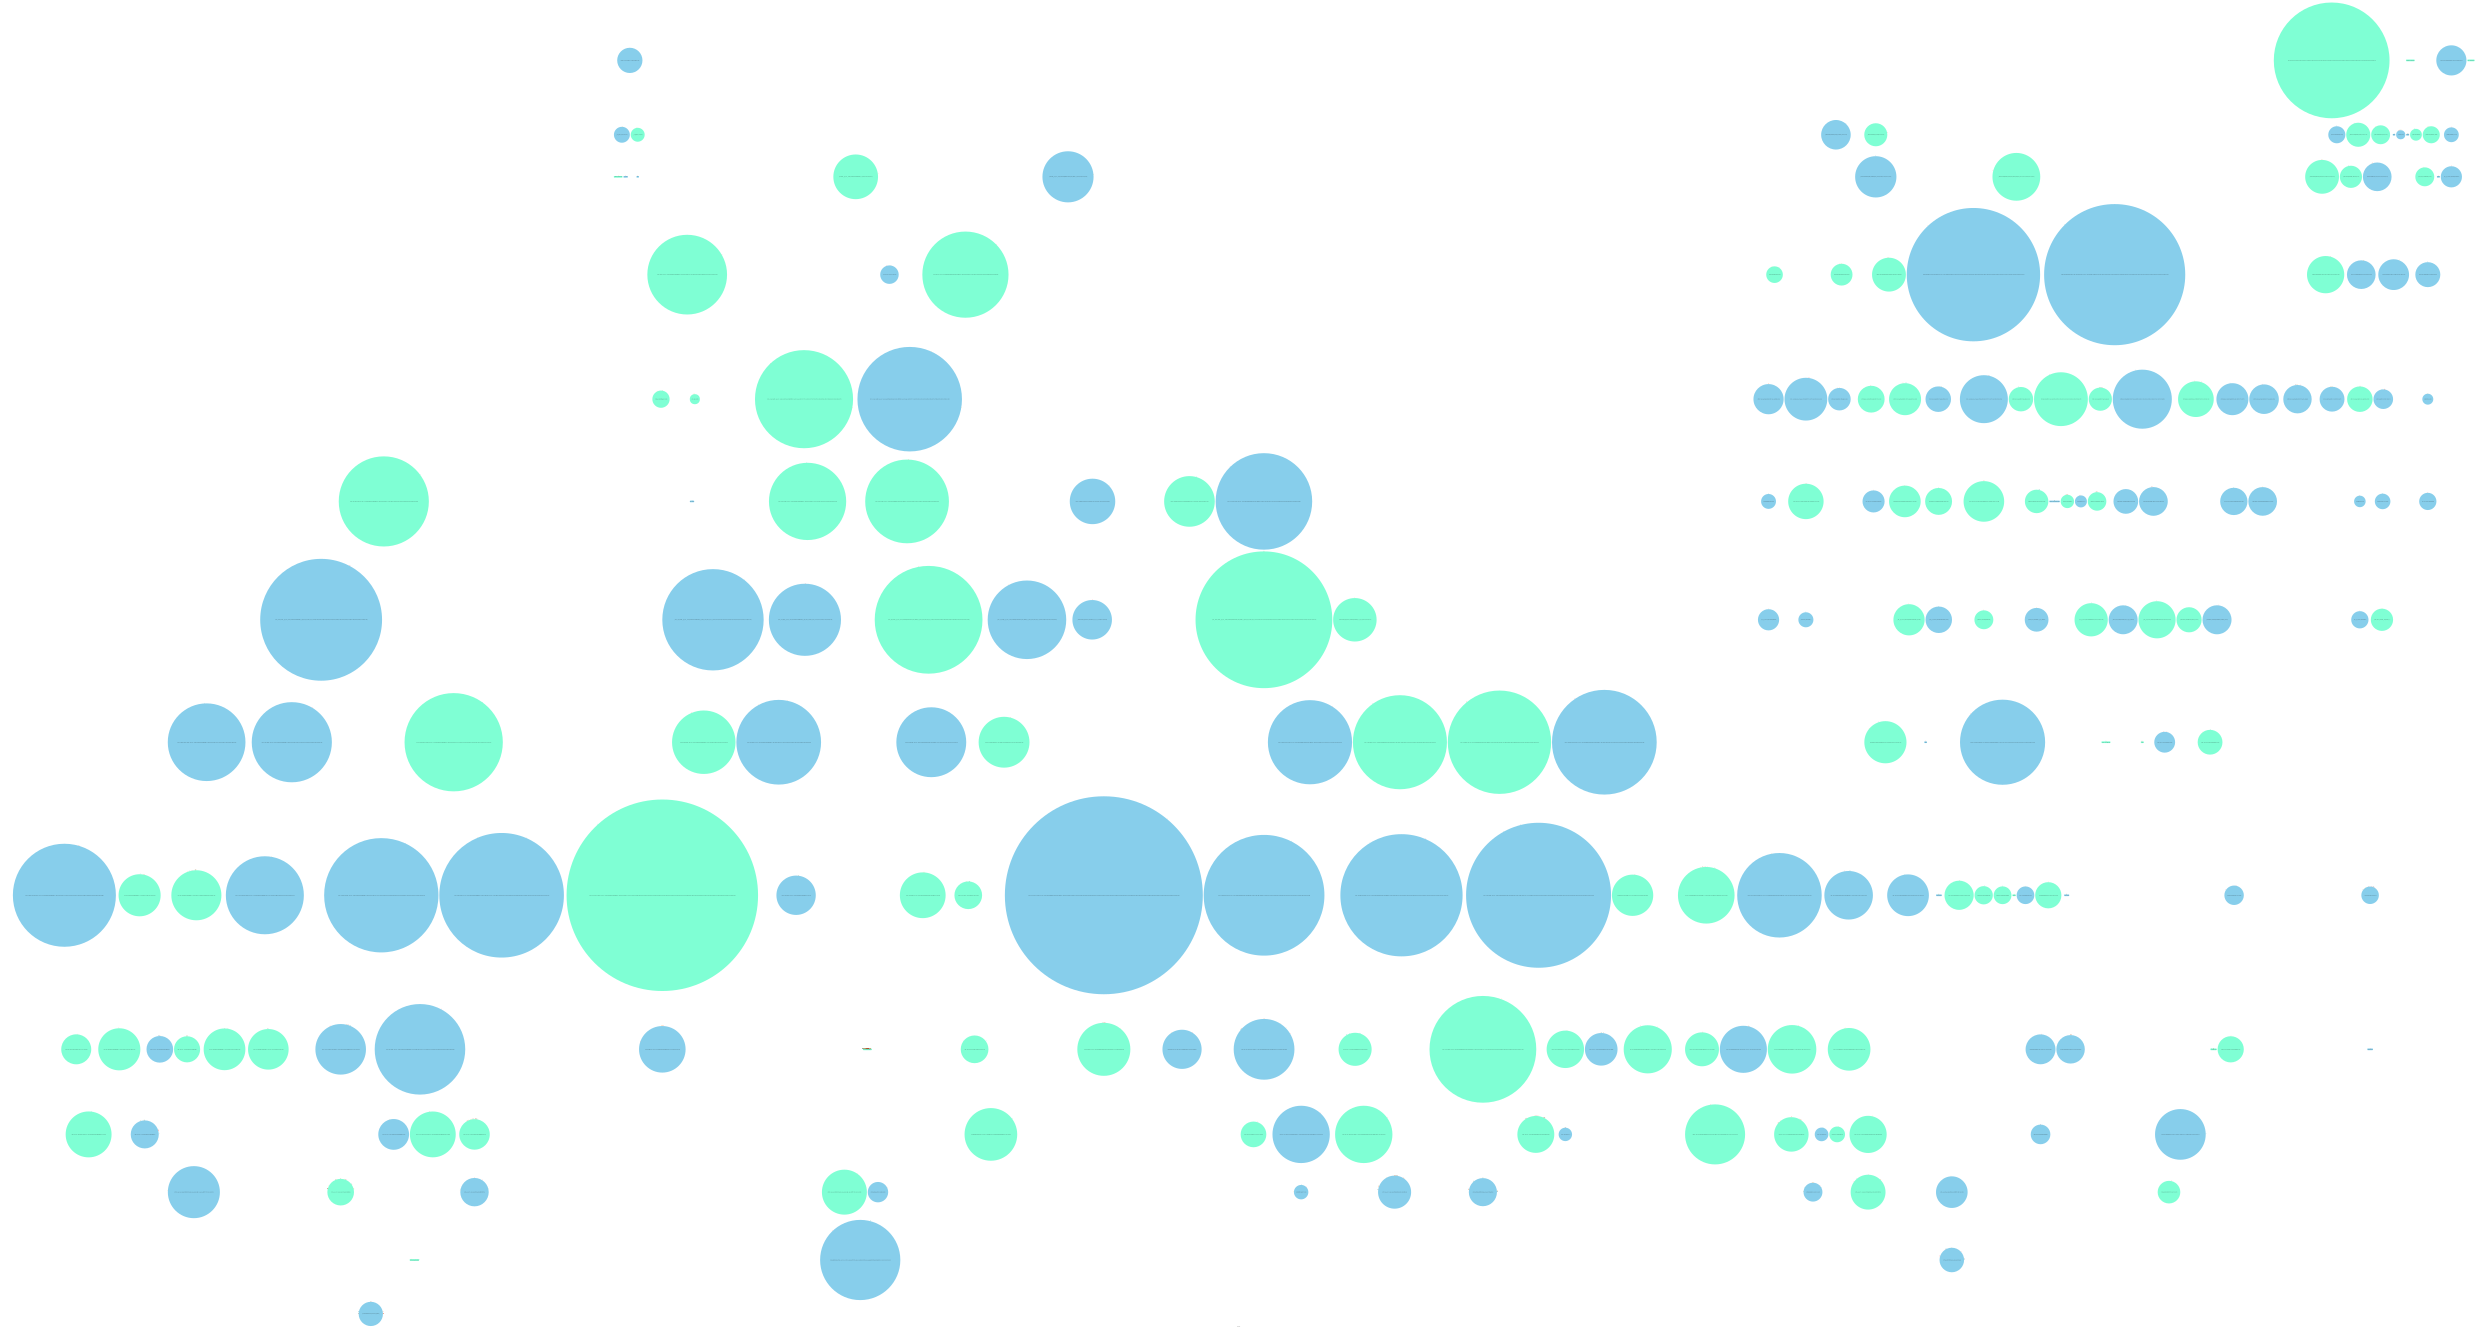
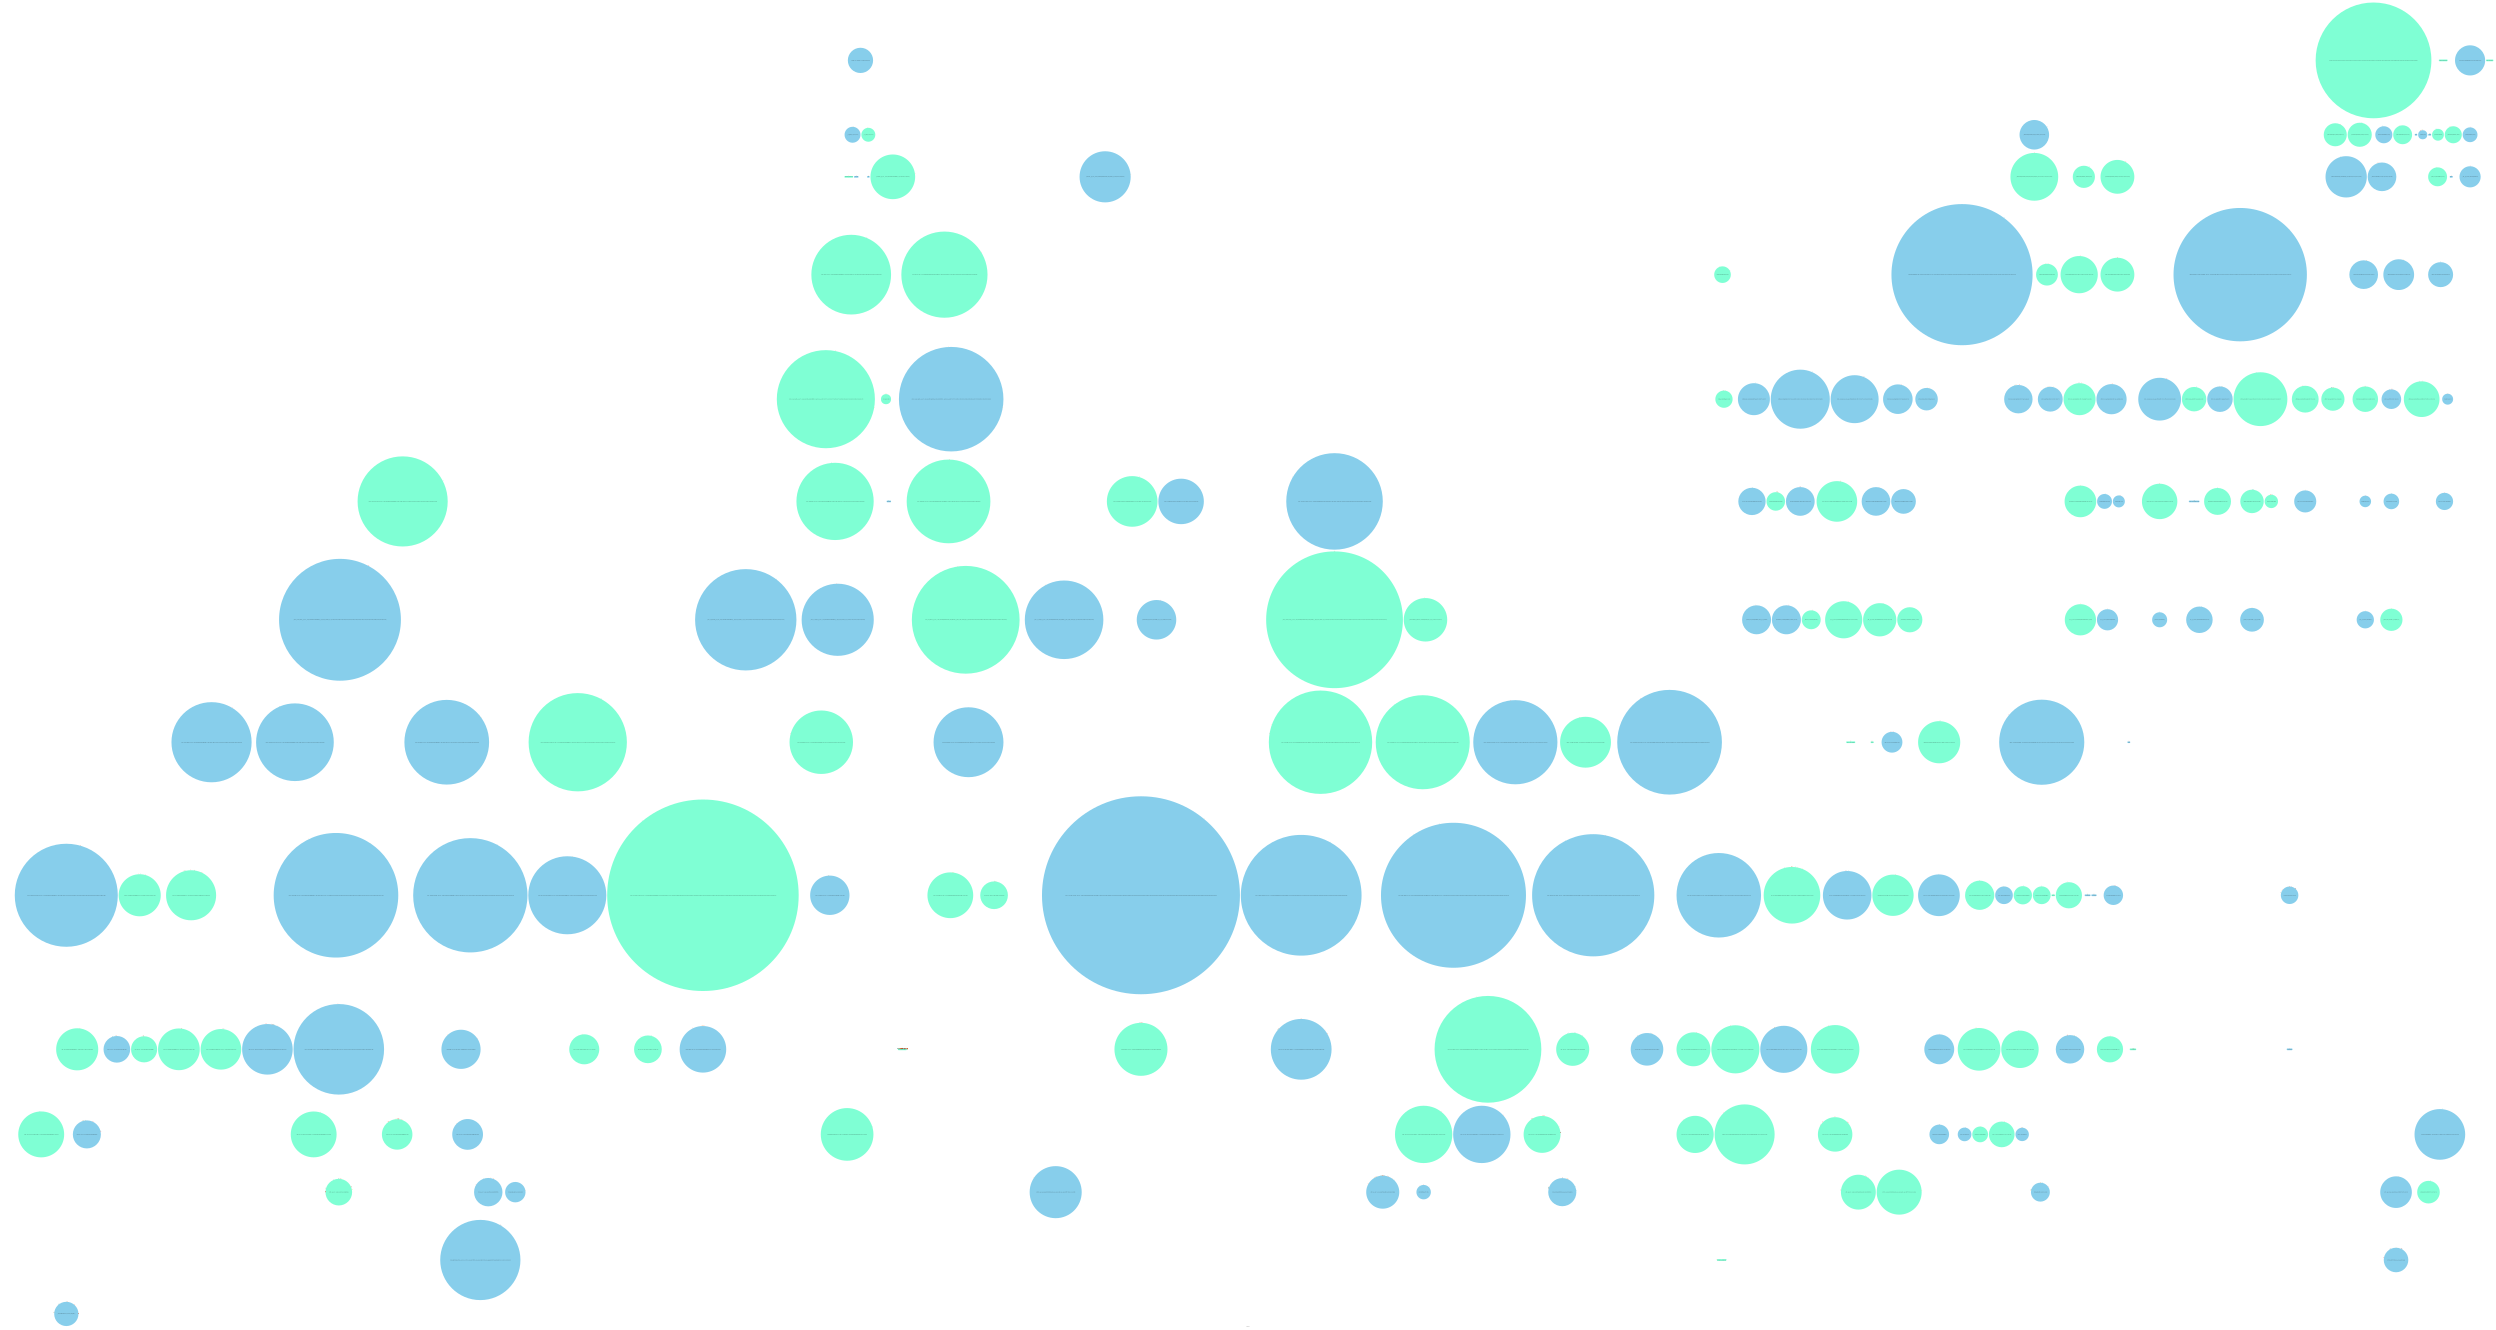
node "{_ZN9__gnu_cxx5__ops16__iter_less_iterEv}": removed
node "{_ZNK9__gnu_cxx13new_allocatorISt4pairIiiEE8max_sizeEv}": removed
